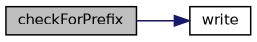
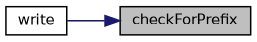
edge "checkForPrefix" -> "write": reversed
